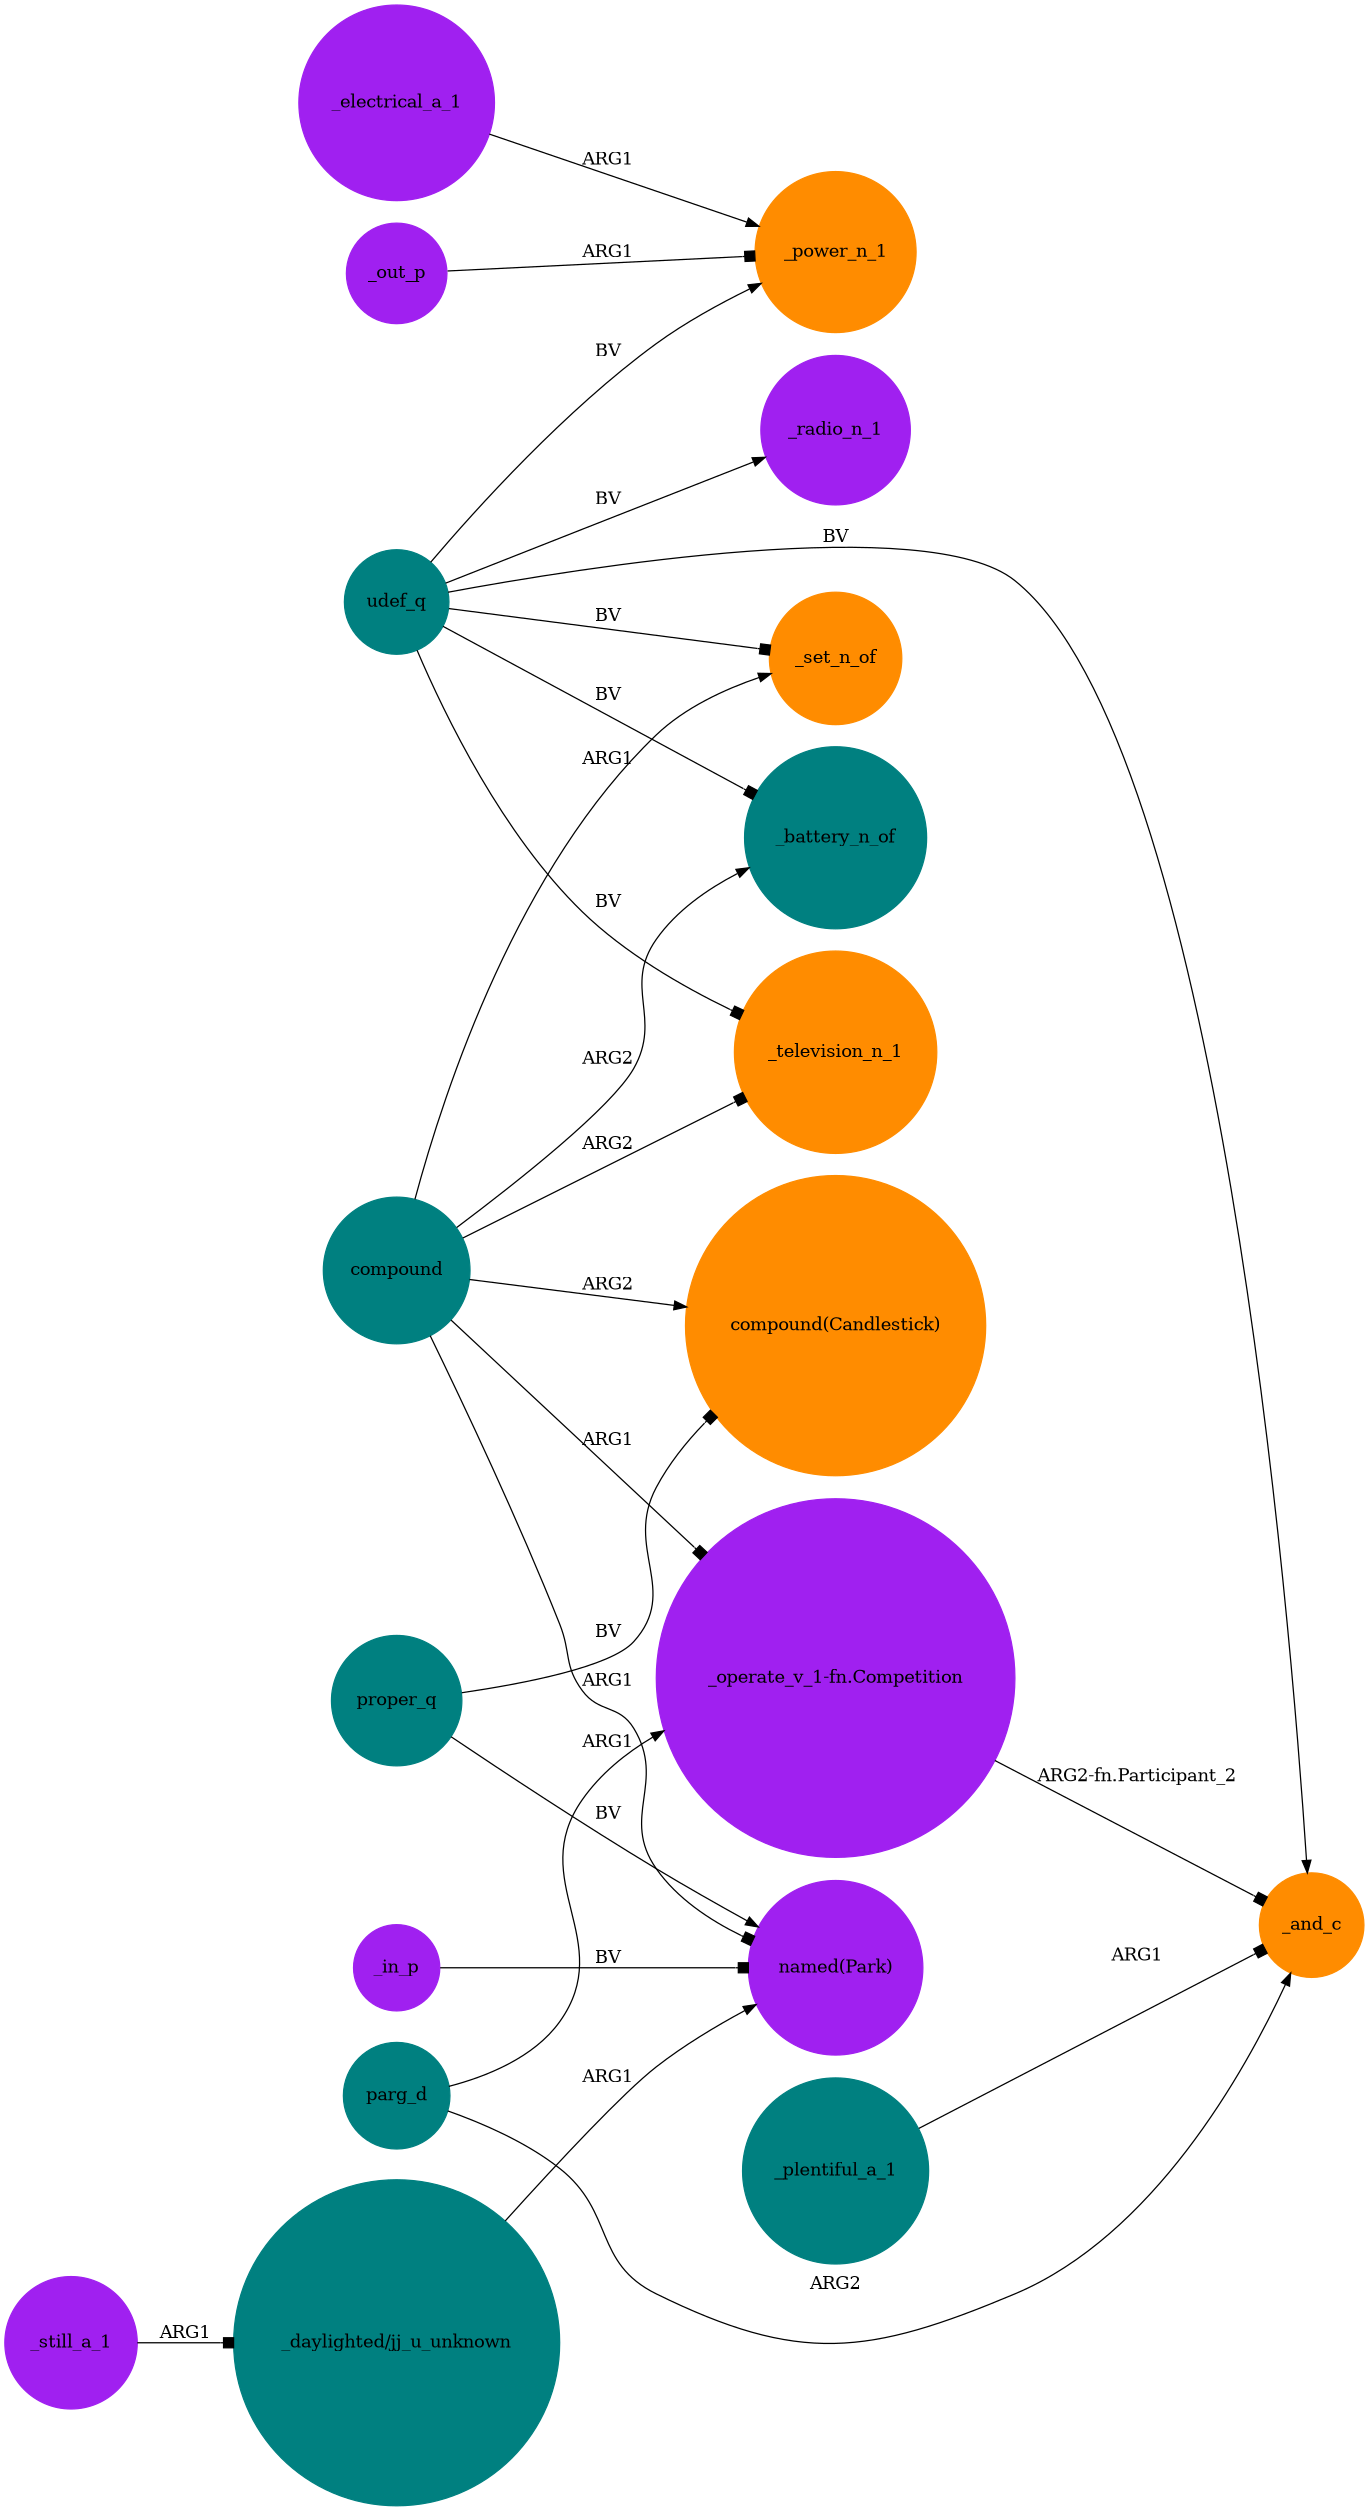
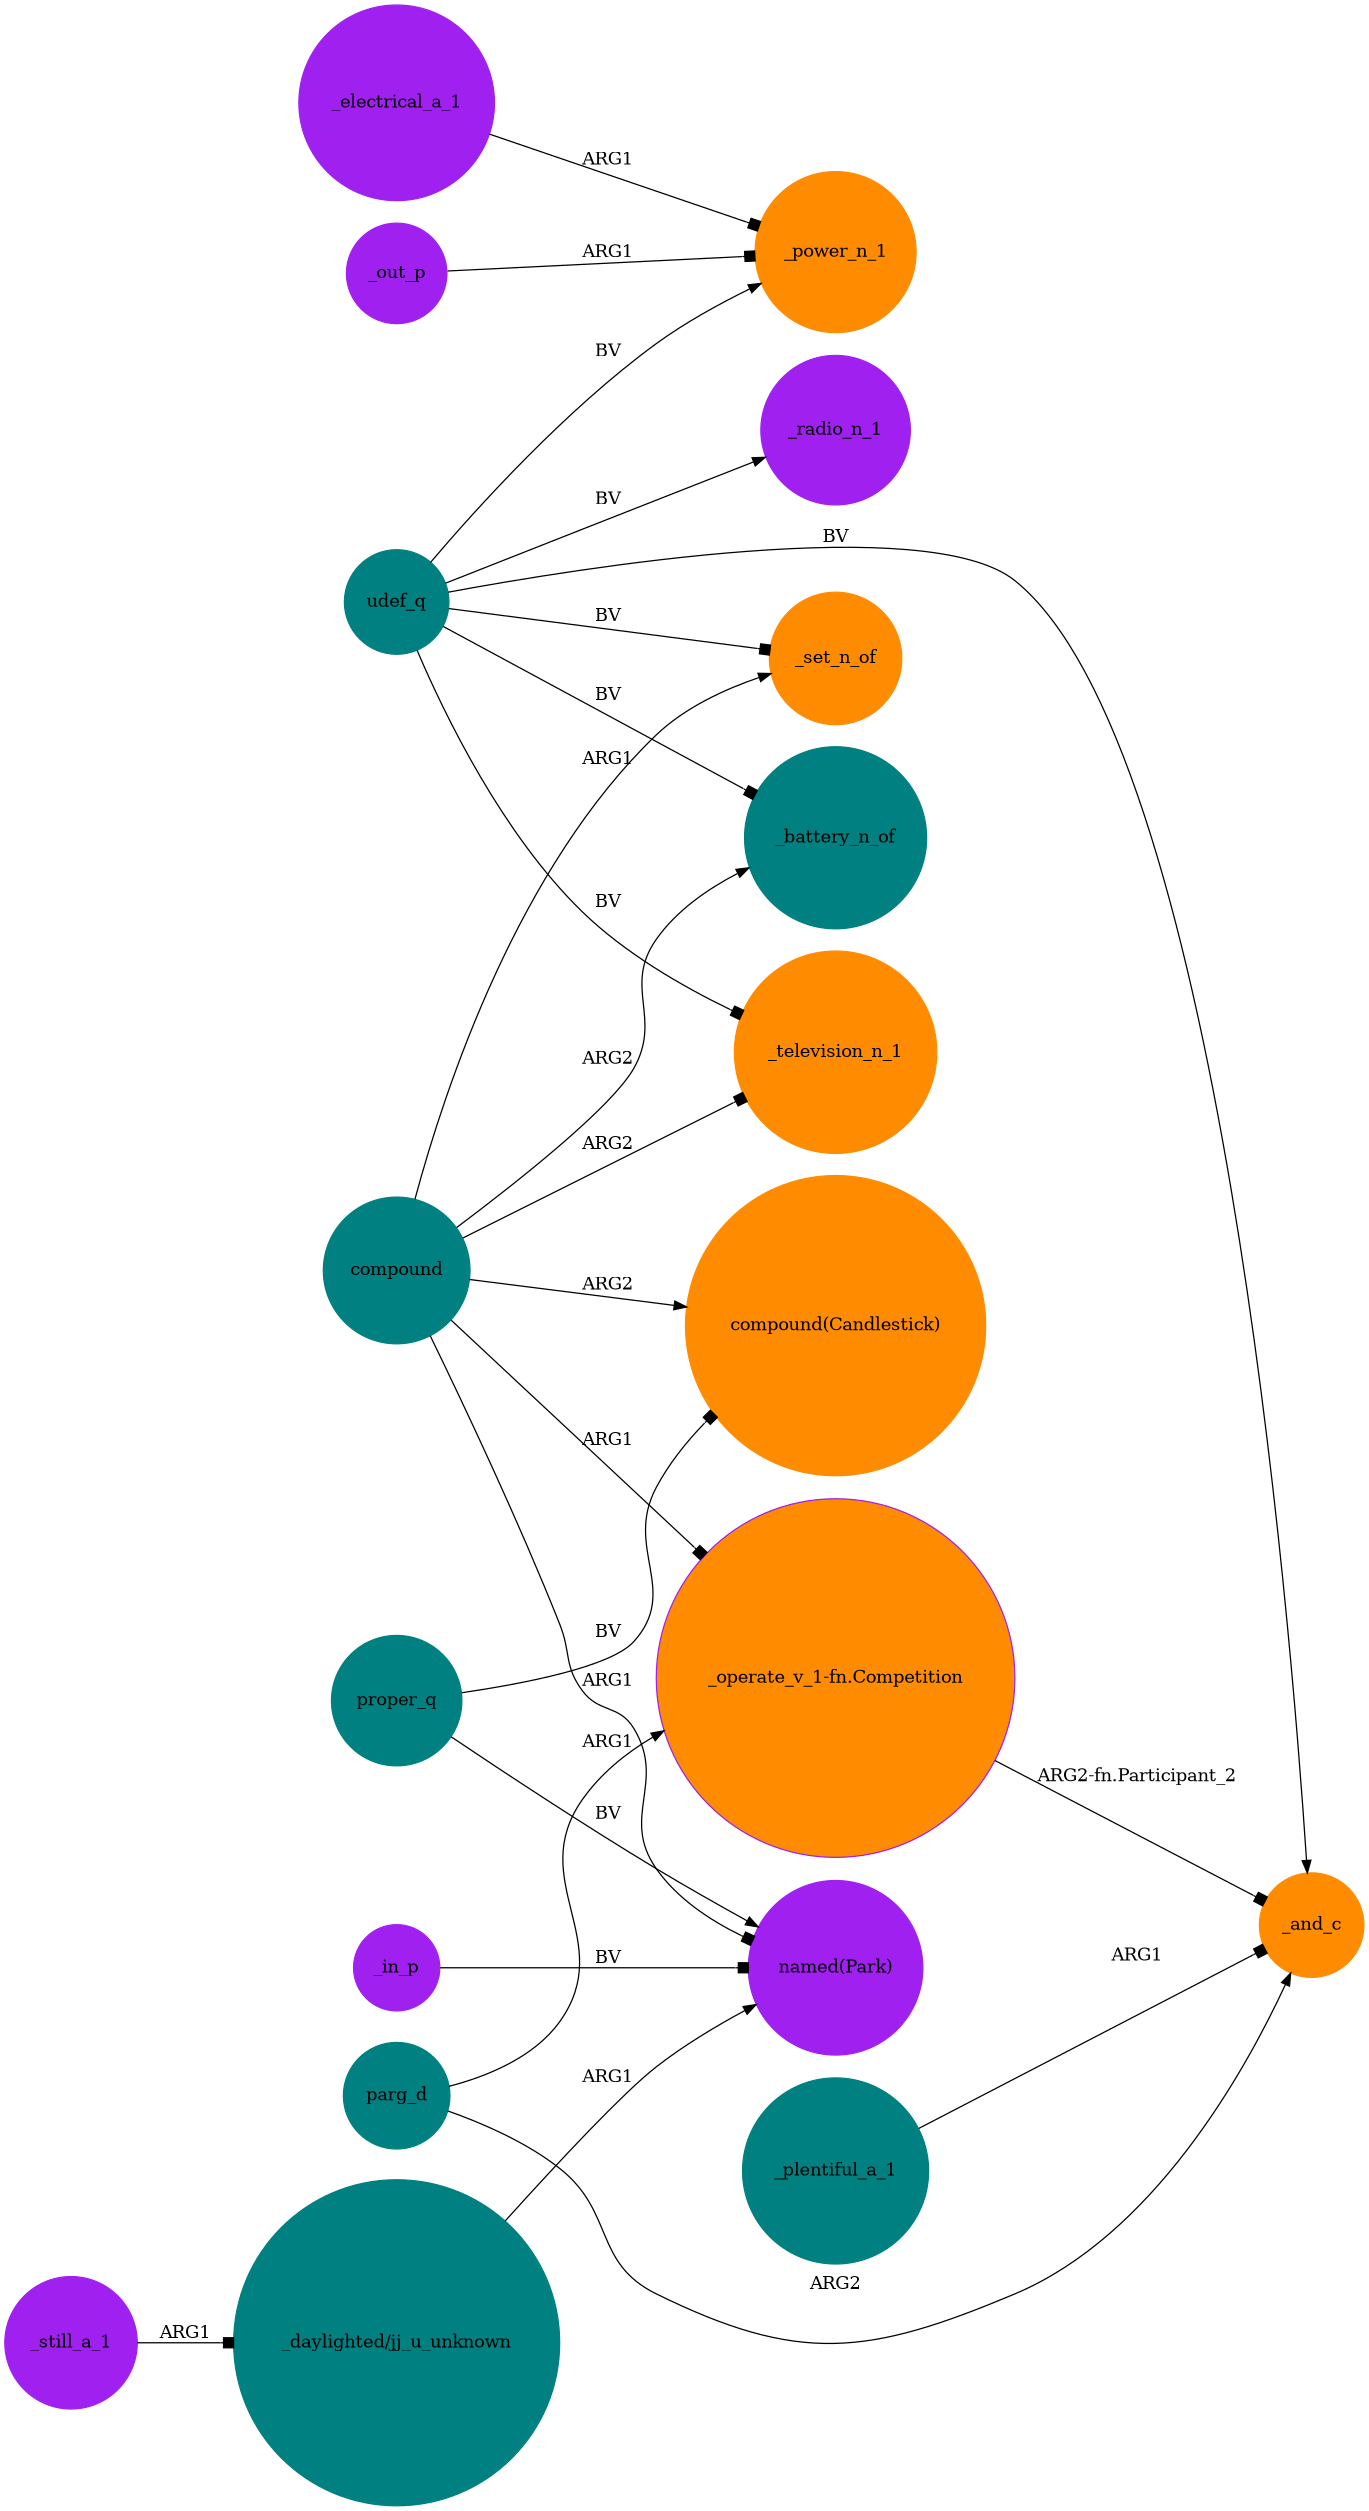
edge "_electrical_a_1" -> "_power_n_1": arrowhead normal -> box
node "_operate_v_1-fn.Competition": fillcolor purple -> darkorange
